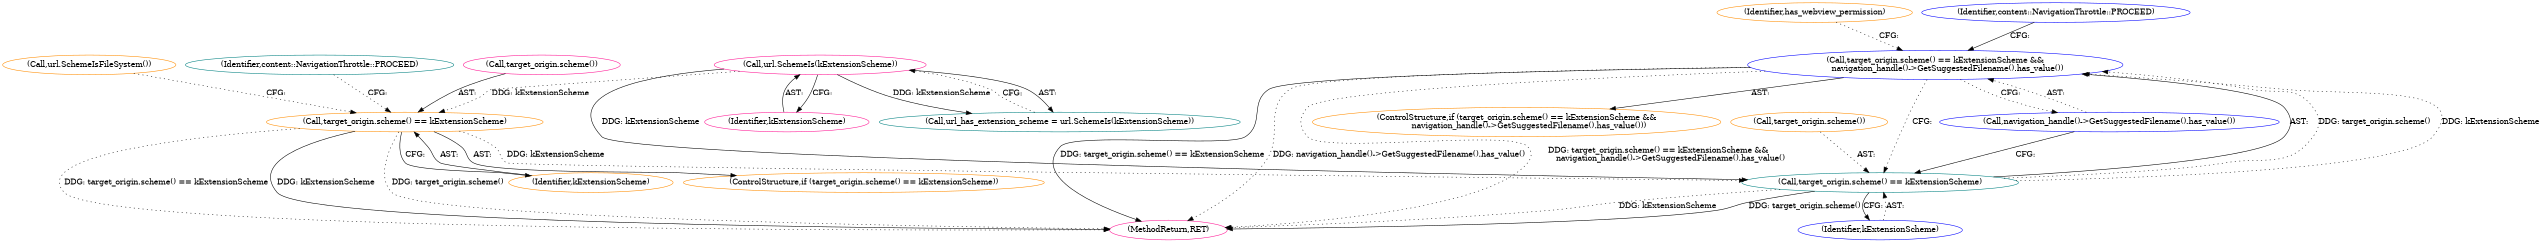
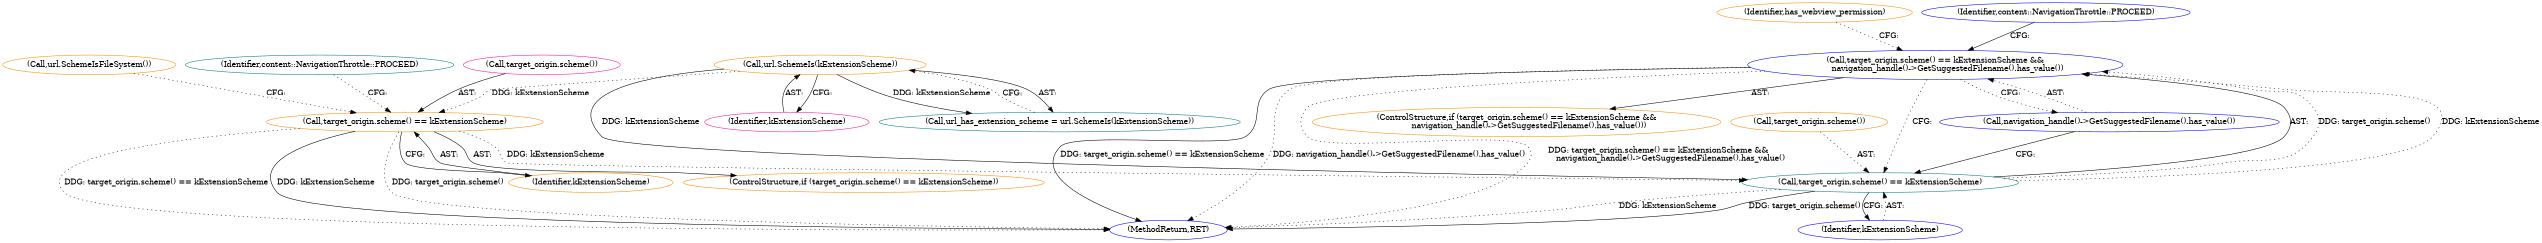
node "(Call,url.SchemeIs(kExtensionScheme))": color deeppink -> darkorange
node "(MethodReturn,RET)": color deeppink -> blue
